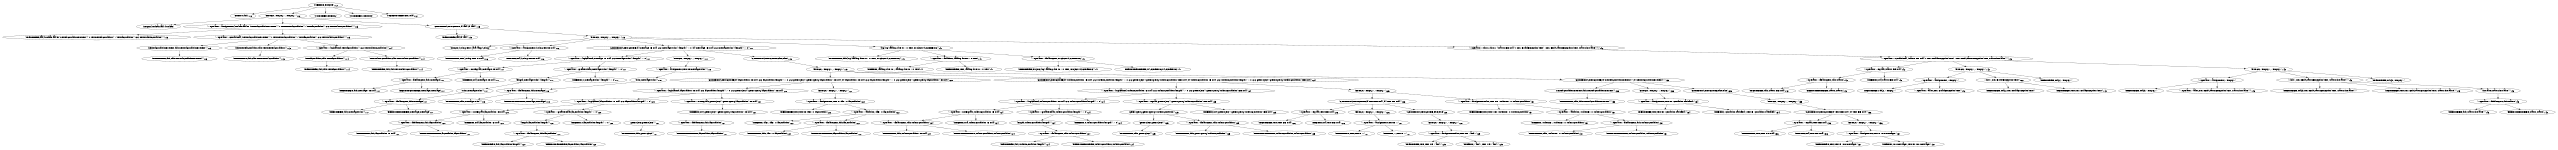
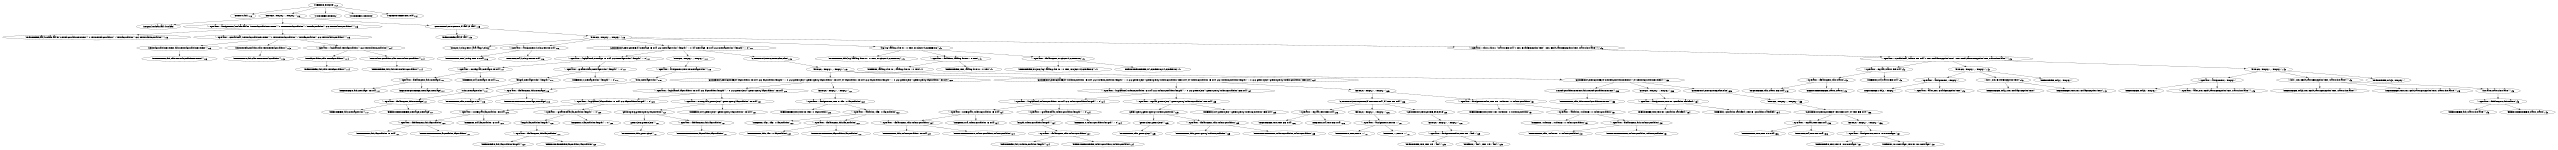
node "(<init>,new BuildException(text))": text "122" -> "142"
node "(getProperty,getProperty(ifCondition))": added
